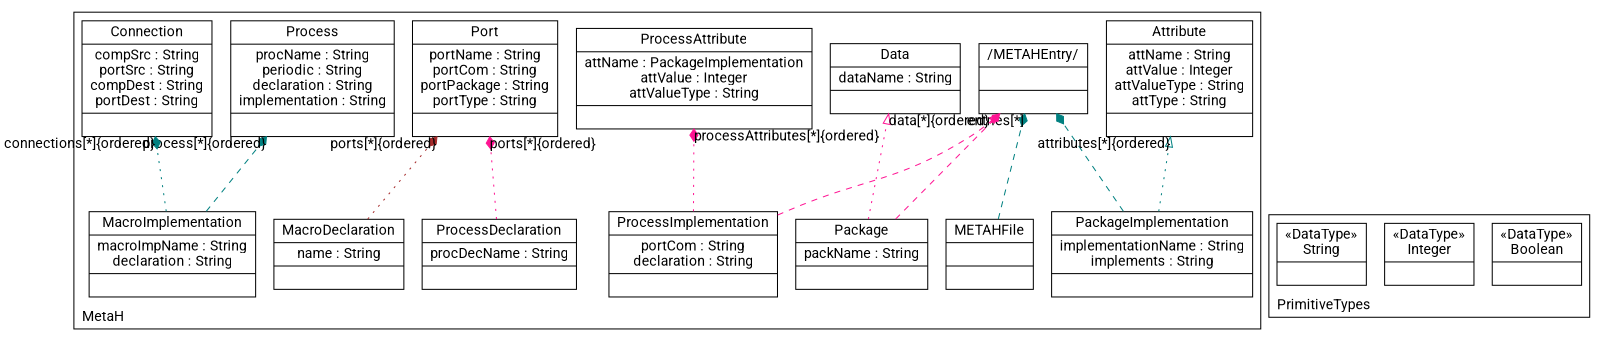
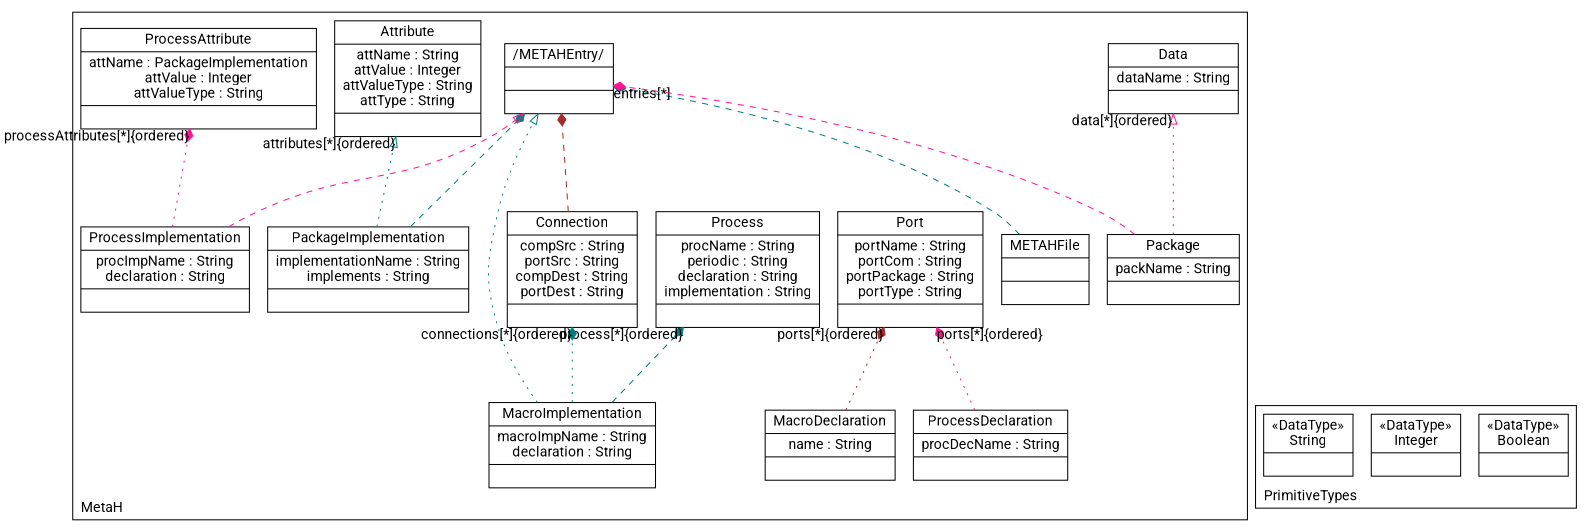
edge "Connection" -> "/METAHEntry/": added
node "ProcessImplementation": text "portCom : String" -> "procImpName : String"
edge "MacroImplementation" -> "/METAHEntry/": added
